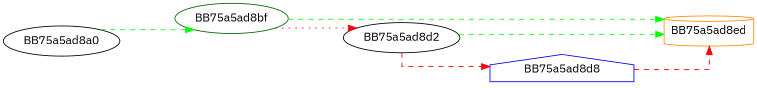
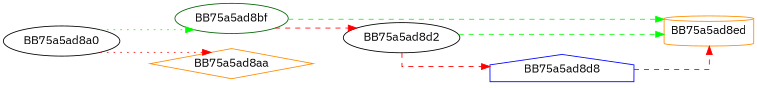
edge "BB75a5ad8bf" -> "BB75a5ad8d2": style dotted -> dashed
edge "BB75a5ad8a0" -> "BB75a5ad8bf": style dashed -> dotted
node "BB75a5ad8aa": added
